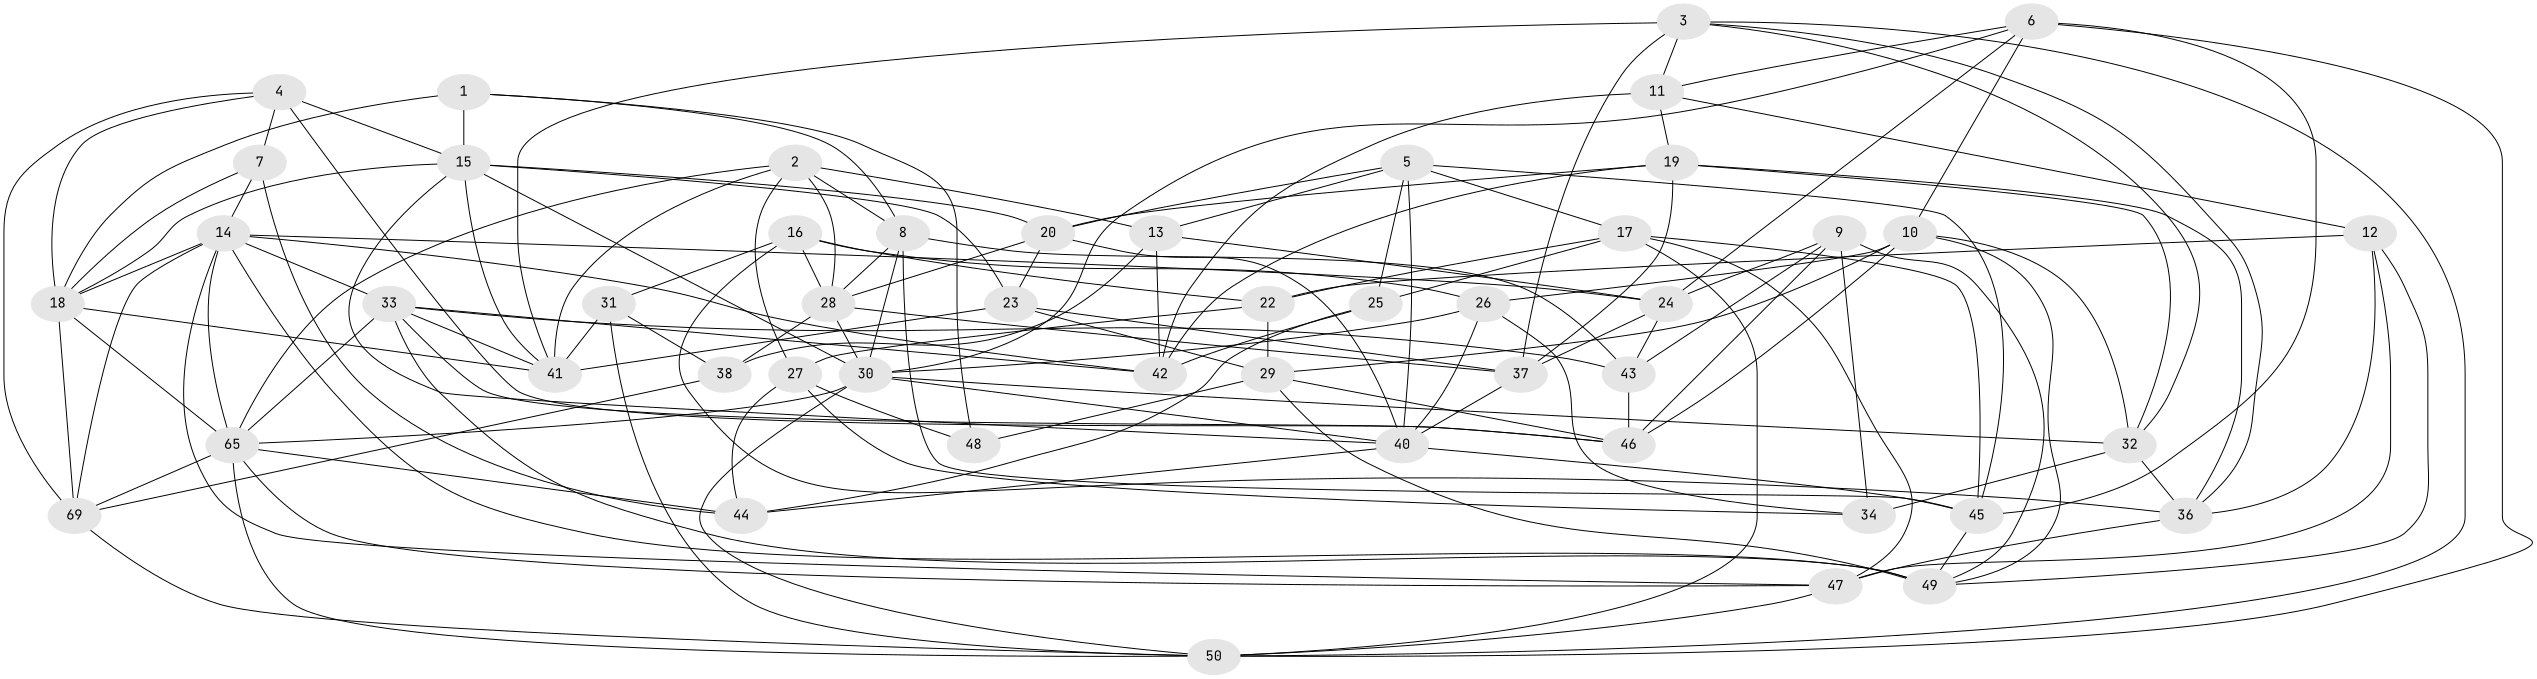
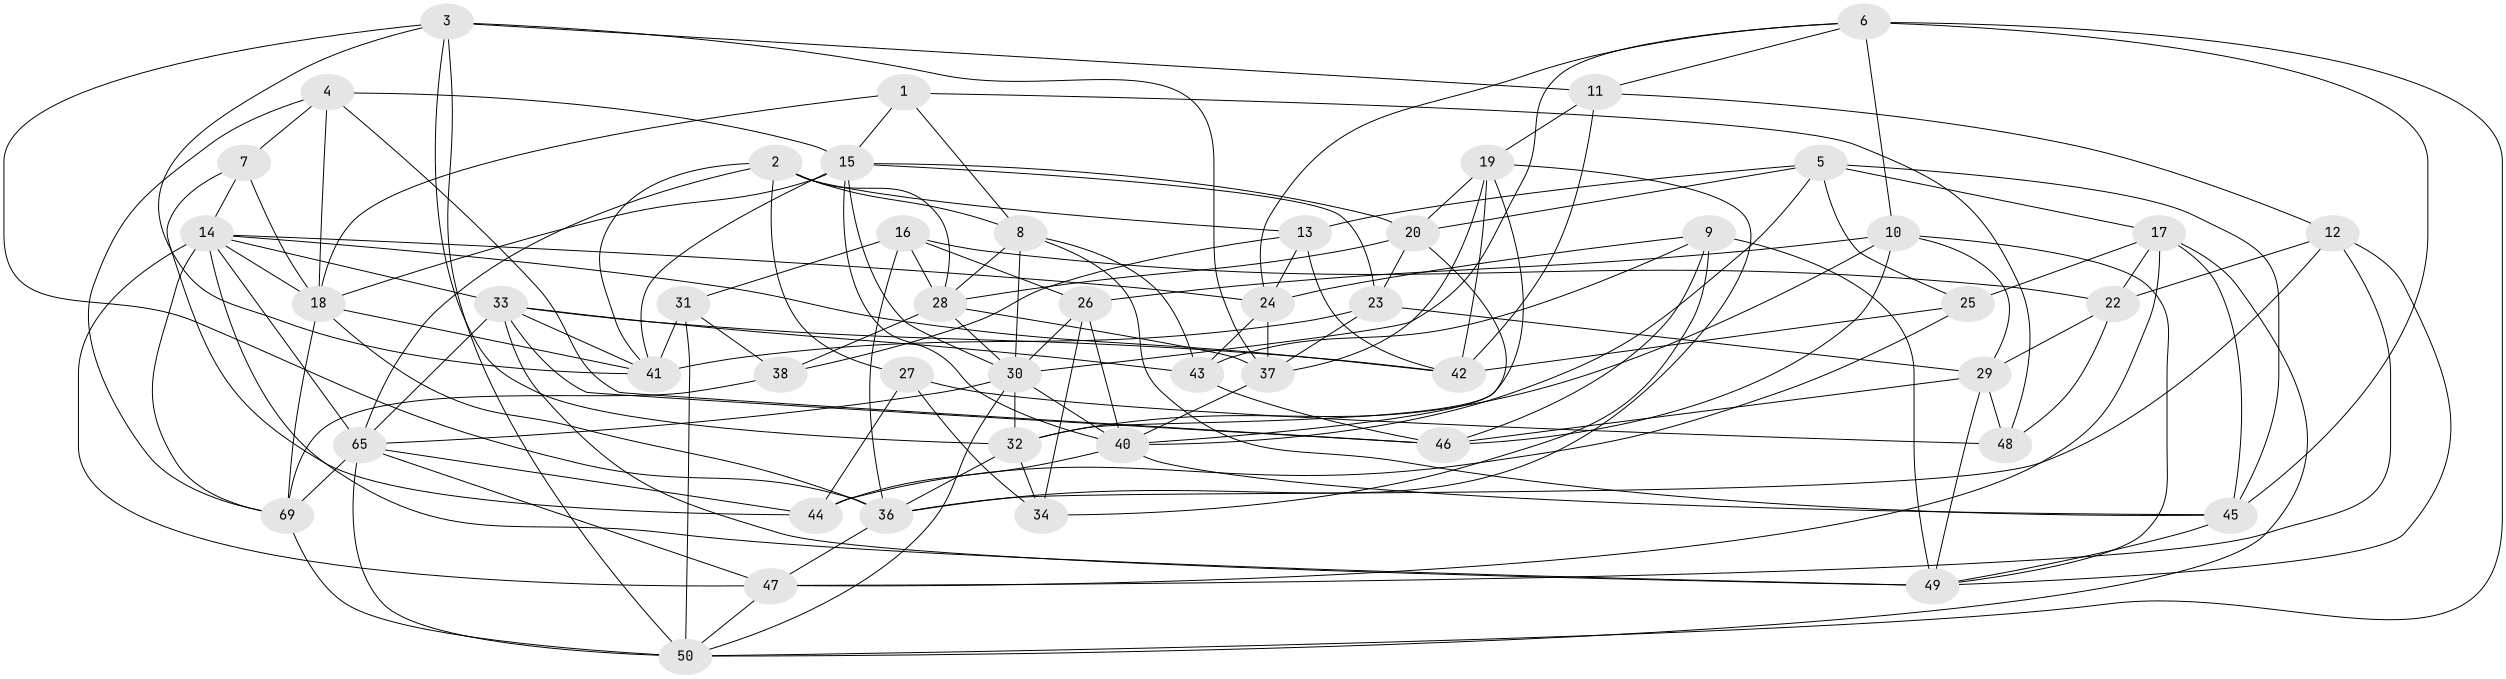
edge "22" -- "27": now "22" -- "48"
edge "18" -- "65": now "18" -- "36"
